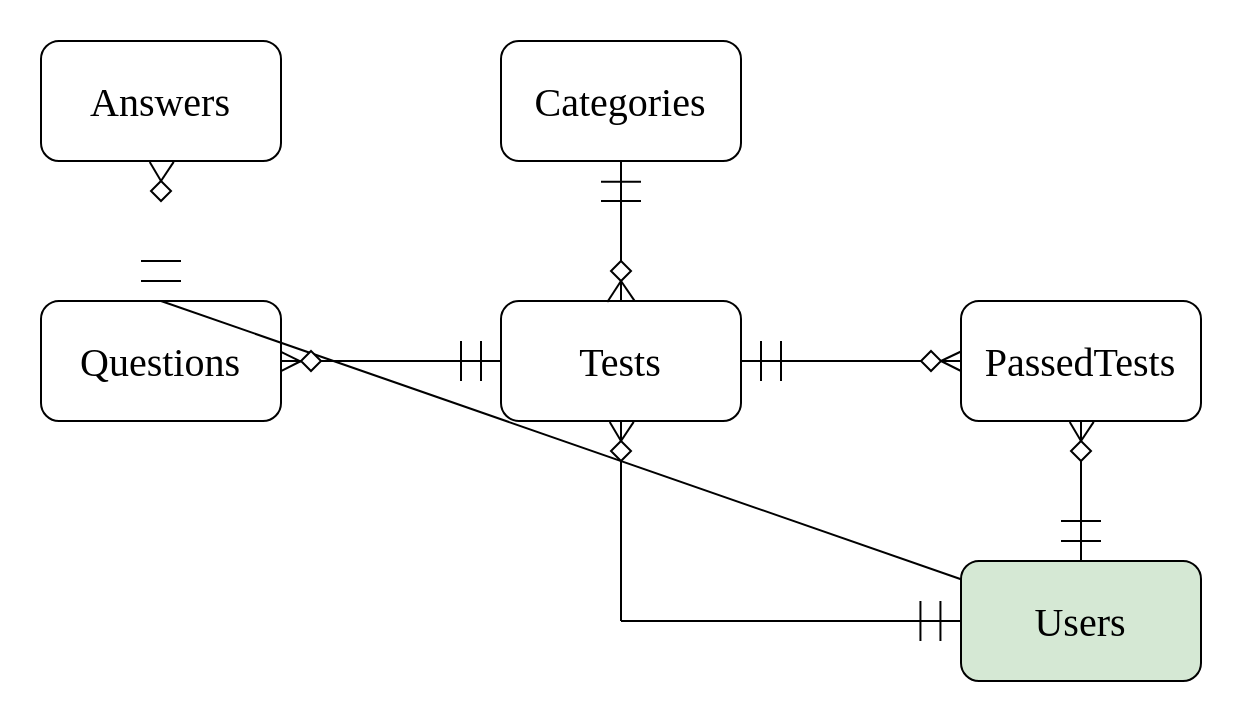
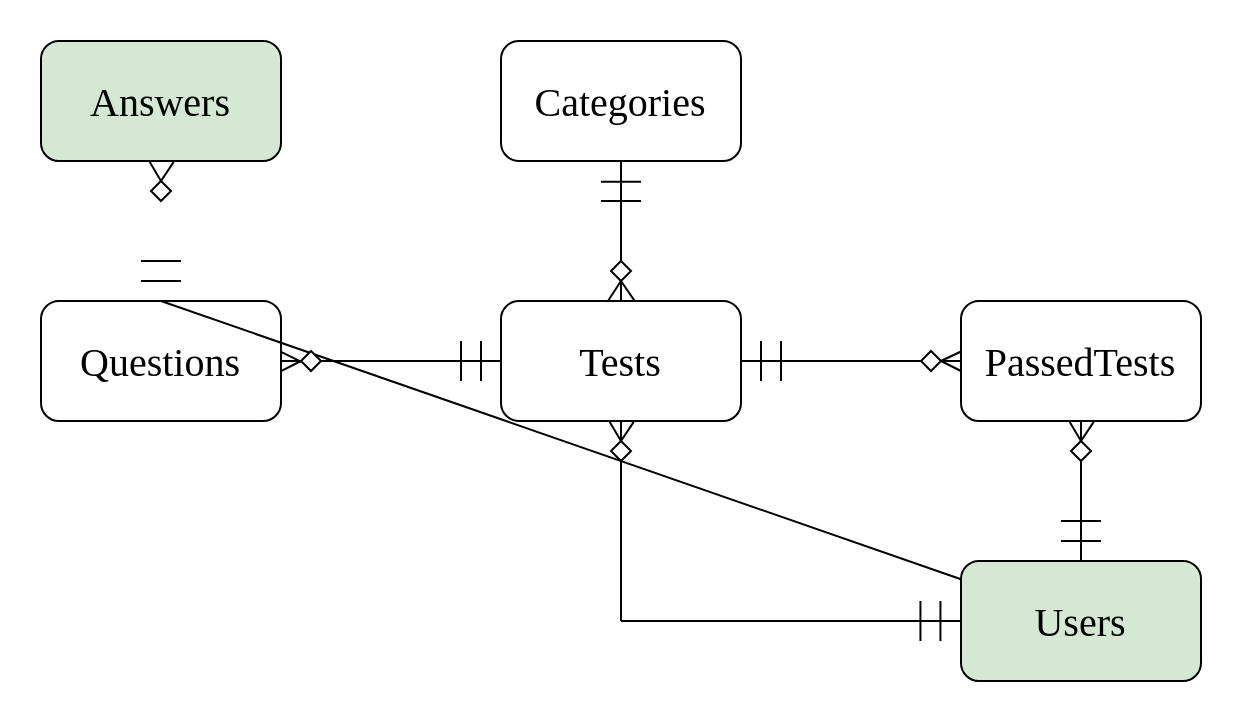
node "Answers": fillcolor #ffffff -> #d5e8d4
